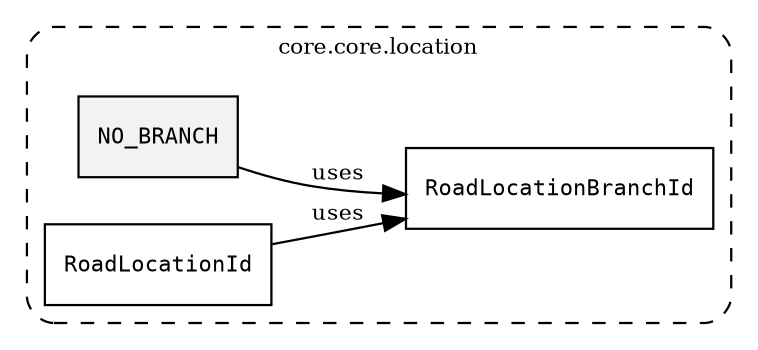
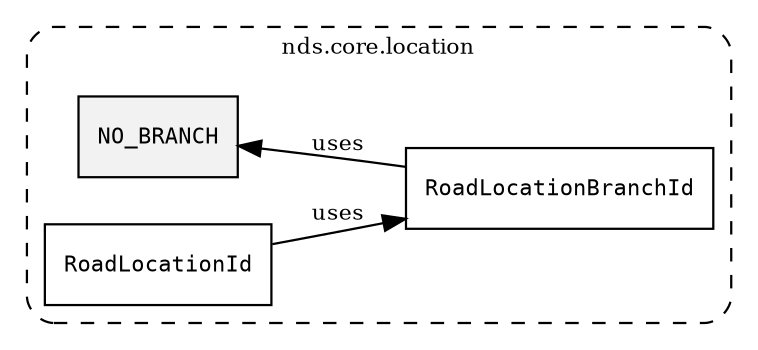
cluster "core.core.location": label "core.core.location" -> "nds.core.location"
edge "NO_BRANCH" -> "RoadLocationBranchId": reversed
